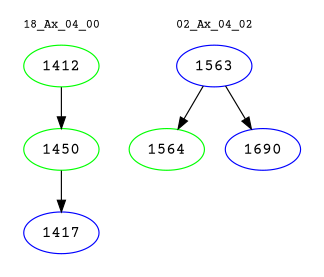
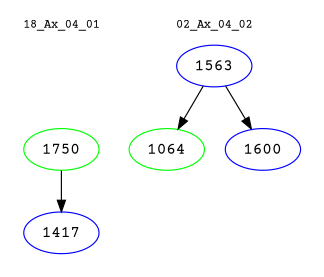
cluster "18_Ax_04_00": label "18_Ax_04_00" -> "18_Ax_04_01"
node "1412": removed
node "1450": label "1450" -> "1750"
node "1564": label "1564" -> "1064"
node "1690": label "1690" -> "1600"
